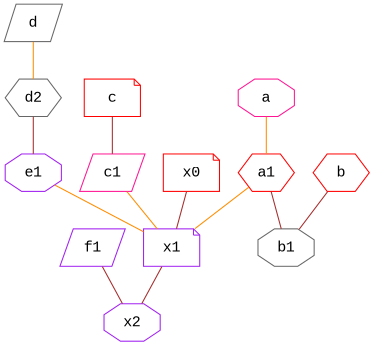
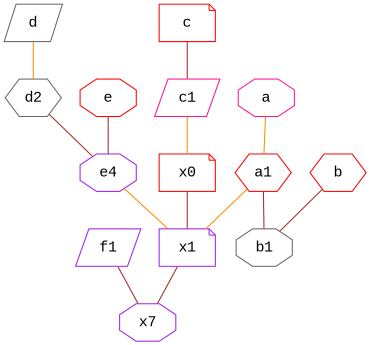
node "e": added
node "e1": label "e1" -> "e4"
edge "c1" -- "x1": now "c1" -- "x0"
node "x2": label "x2" -> "x7"
